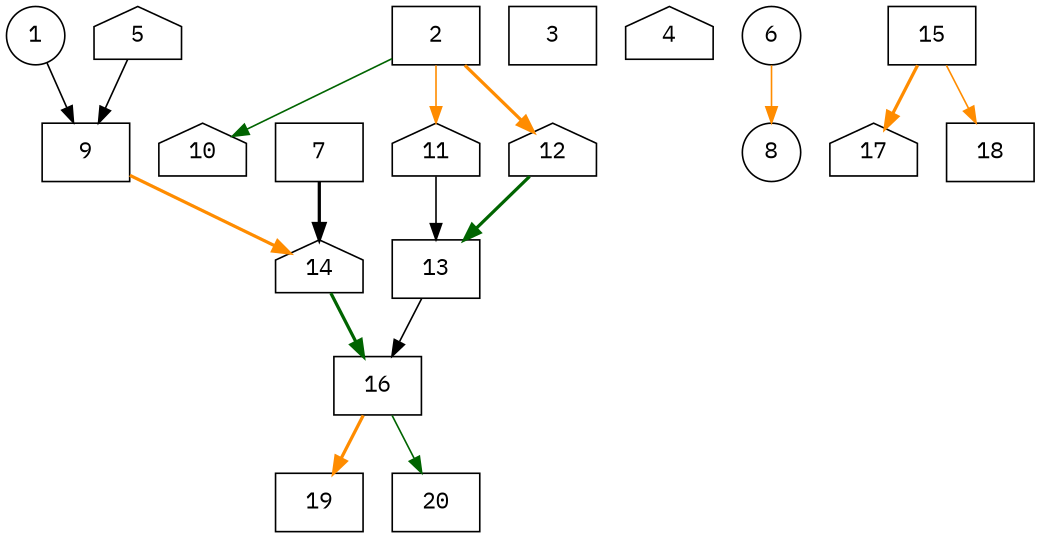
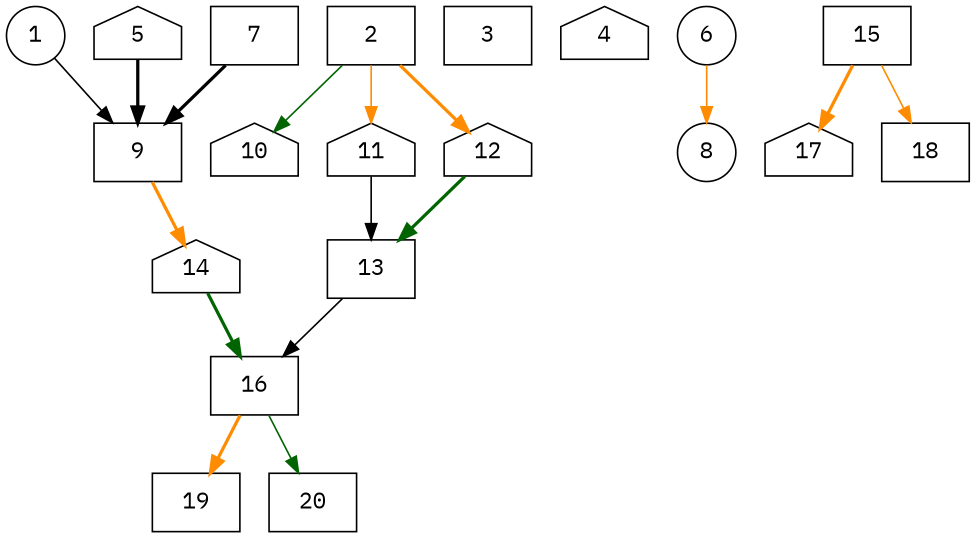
edge "5" -> "9": style solid -> bold
edge "7" -> "14": now "7" -> "9"
